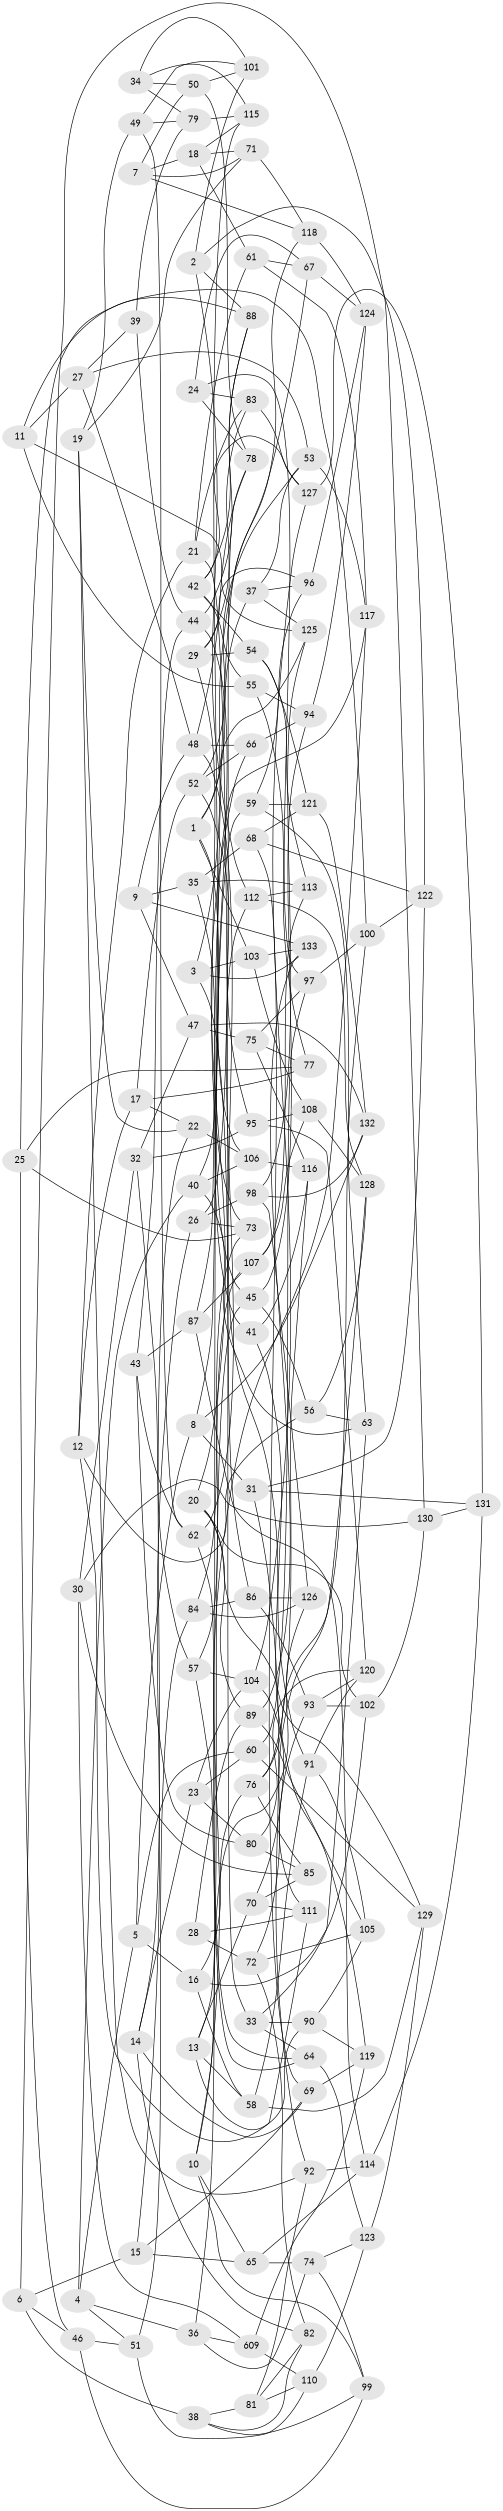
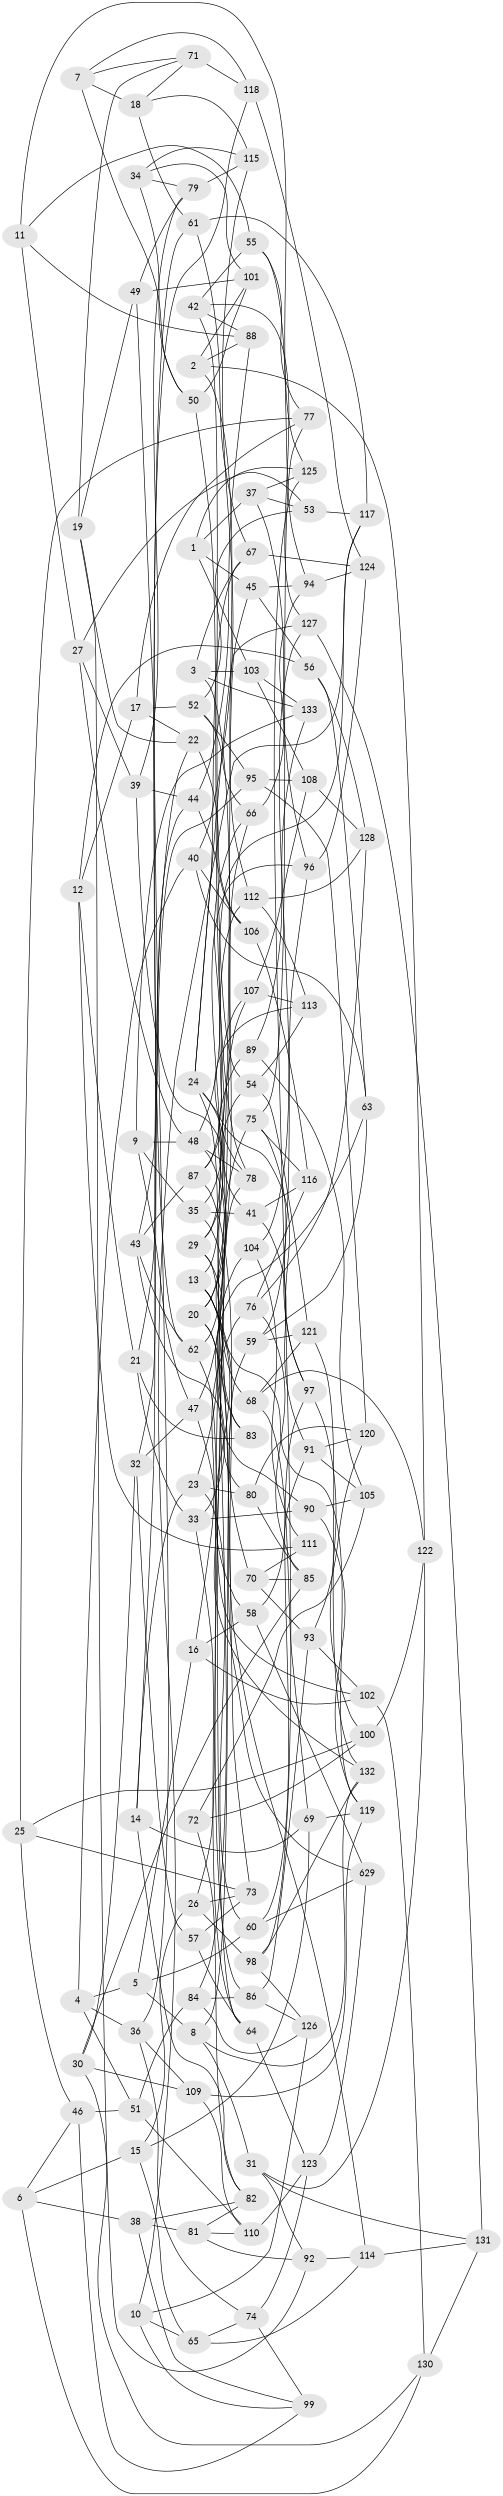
edge "83" -- "127": now "24" -- "127"
edge "39" -- "41": added
edge "57" -- "104": removed
node "129": label "129" -> "629"
node "28": removed
node "609": label "609" -> "109"
